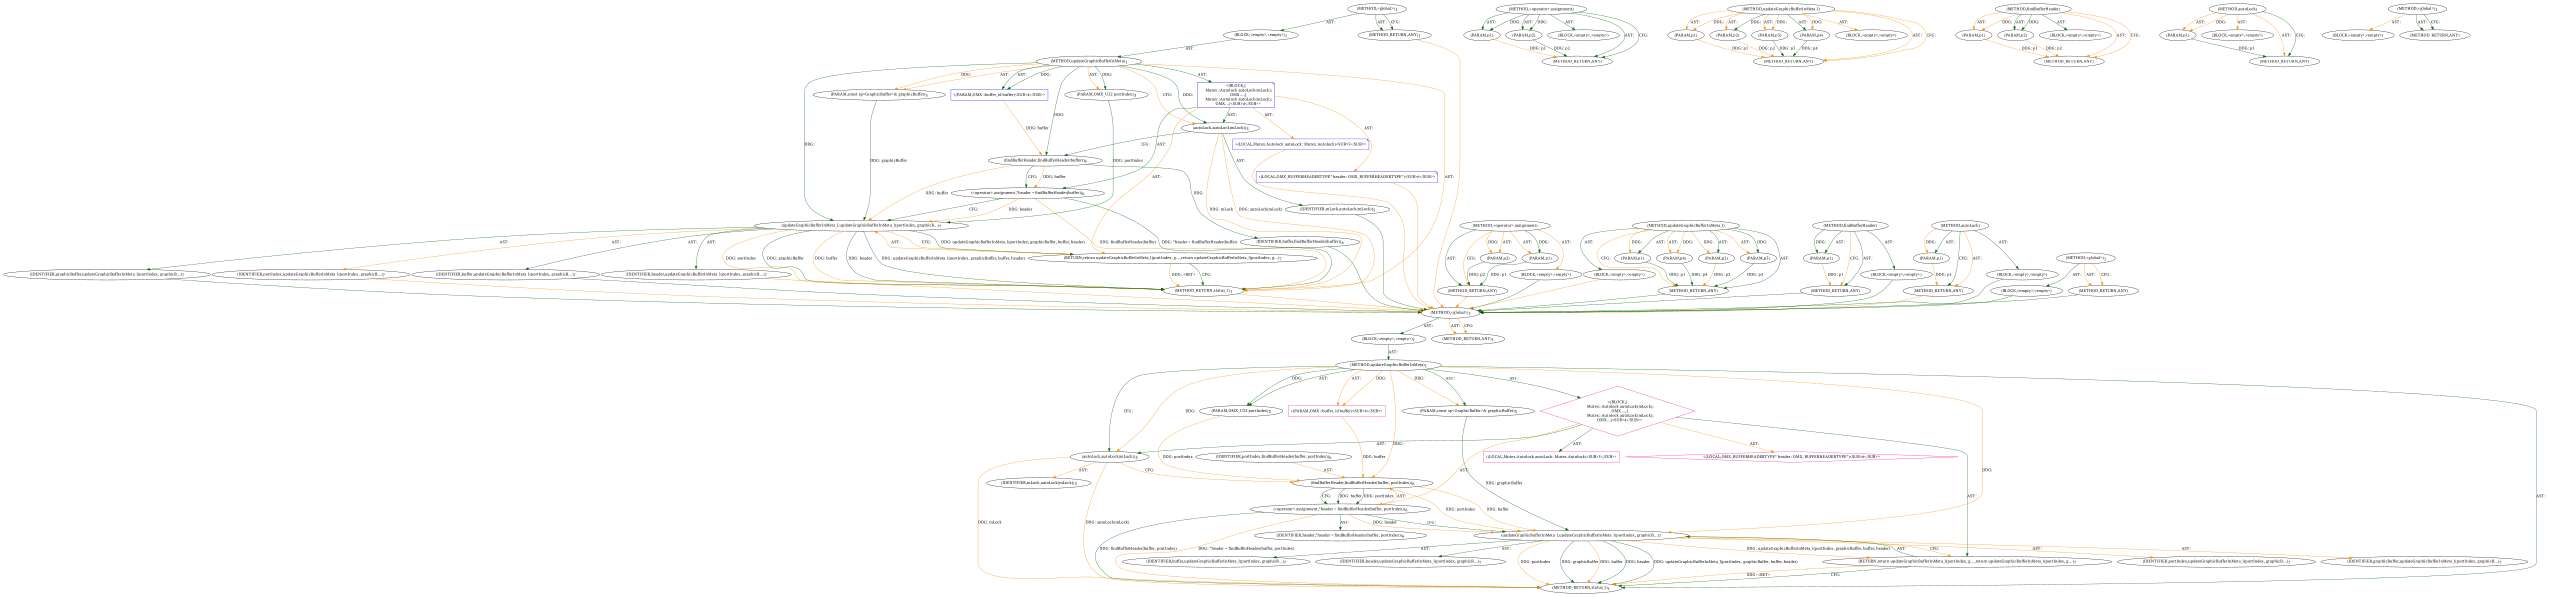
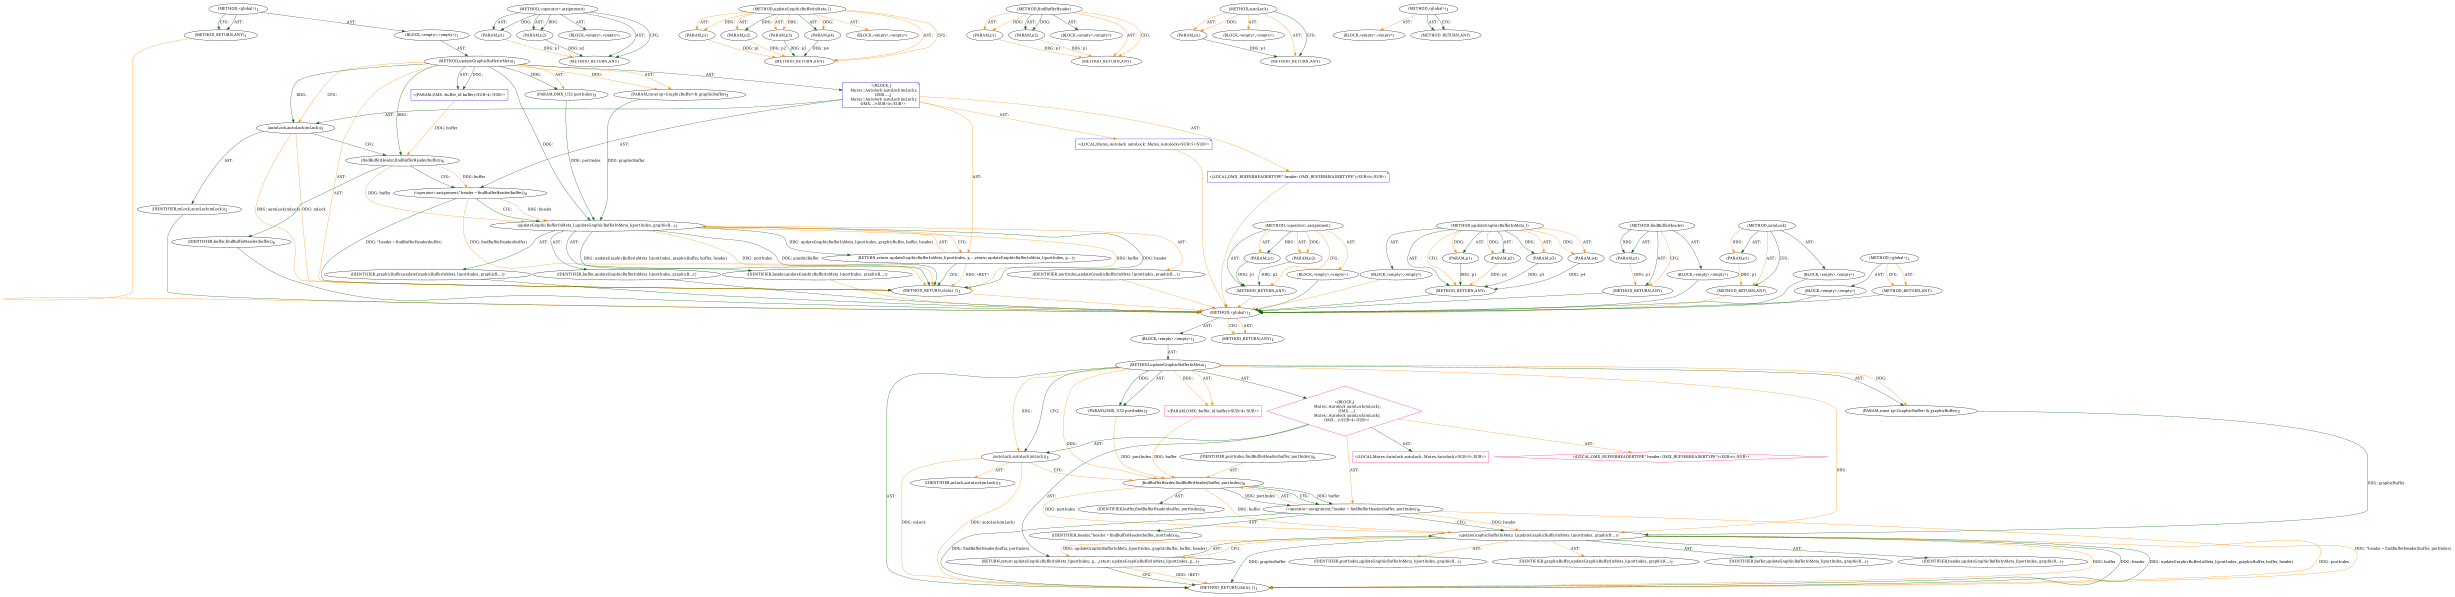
edge "(findBufferHeader,findBufferHeader(buffer))" -> "(IDENTIFIER,buffer,findBufferHeader(buffer))": label "DDG: " -> "AST: "
node "(IDENTIFIER,buffer,findBufferHeader(buffer, portIndex))": added
